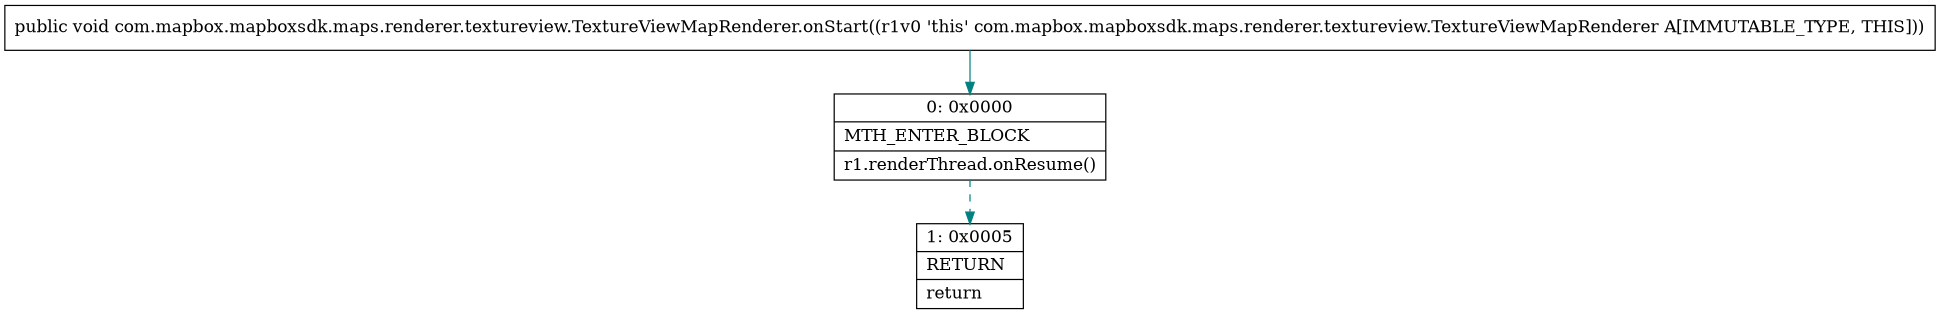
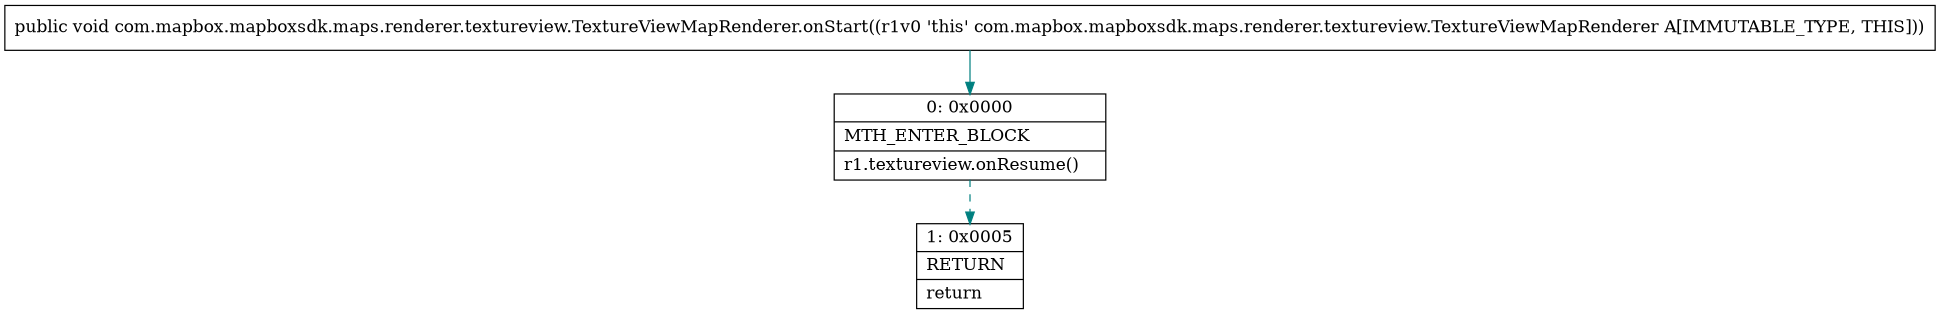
node "0: 0x0000": text "r1.renderThread.onResume()" -> "r1.textureview.onResume()"
